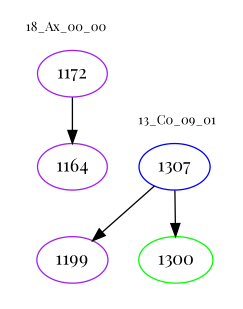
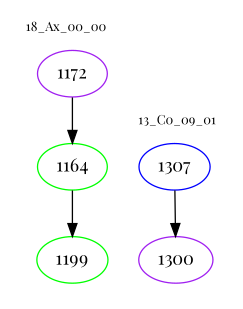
node "1164": color purple -> green
edge "1307" -> "1199": now "1164" -> "1199"
node "1199": color purple -> green
node "1300": color green -> purple
